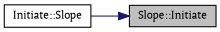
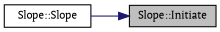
node "Initiate::Slope": label "Initiate::Slope" -> "Slope::Slope"
